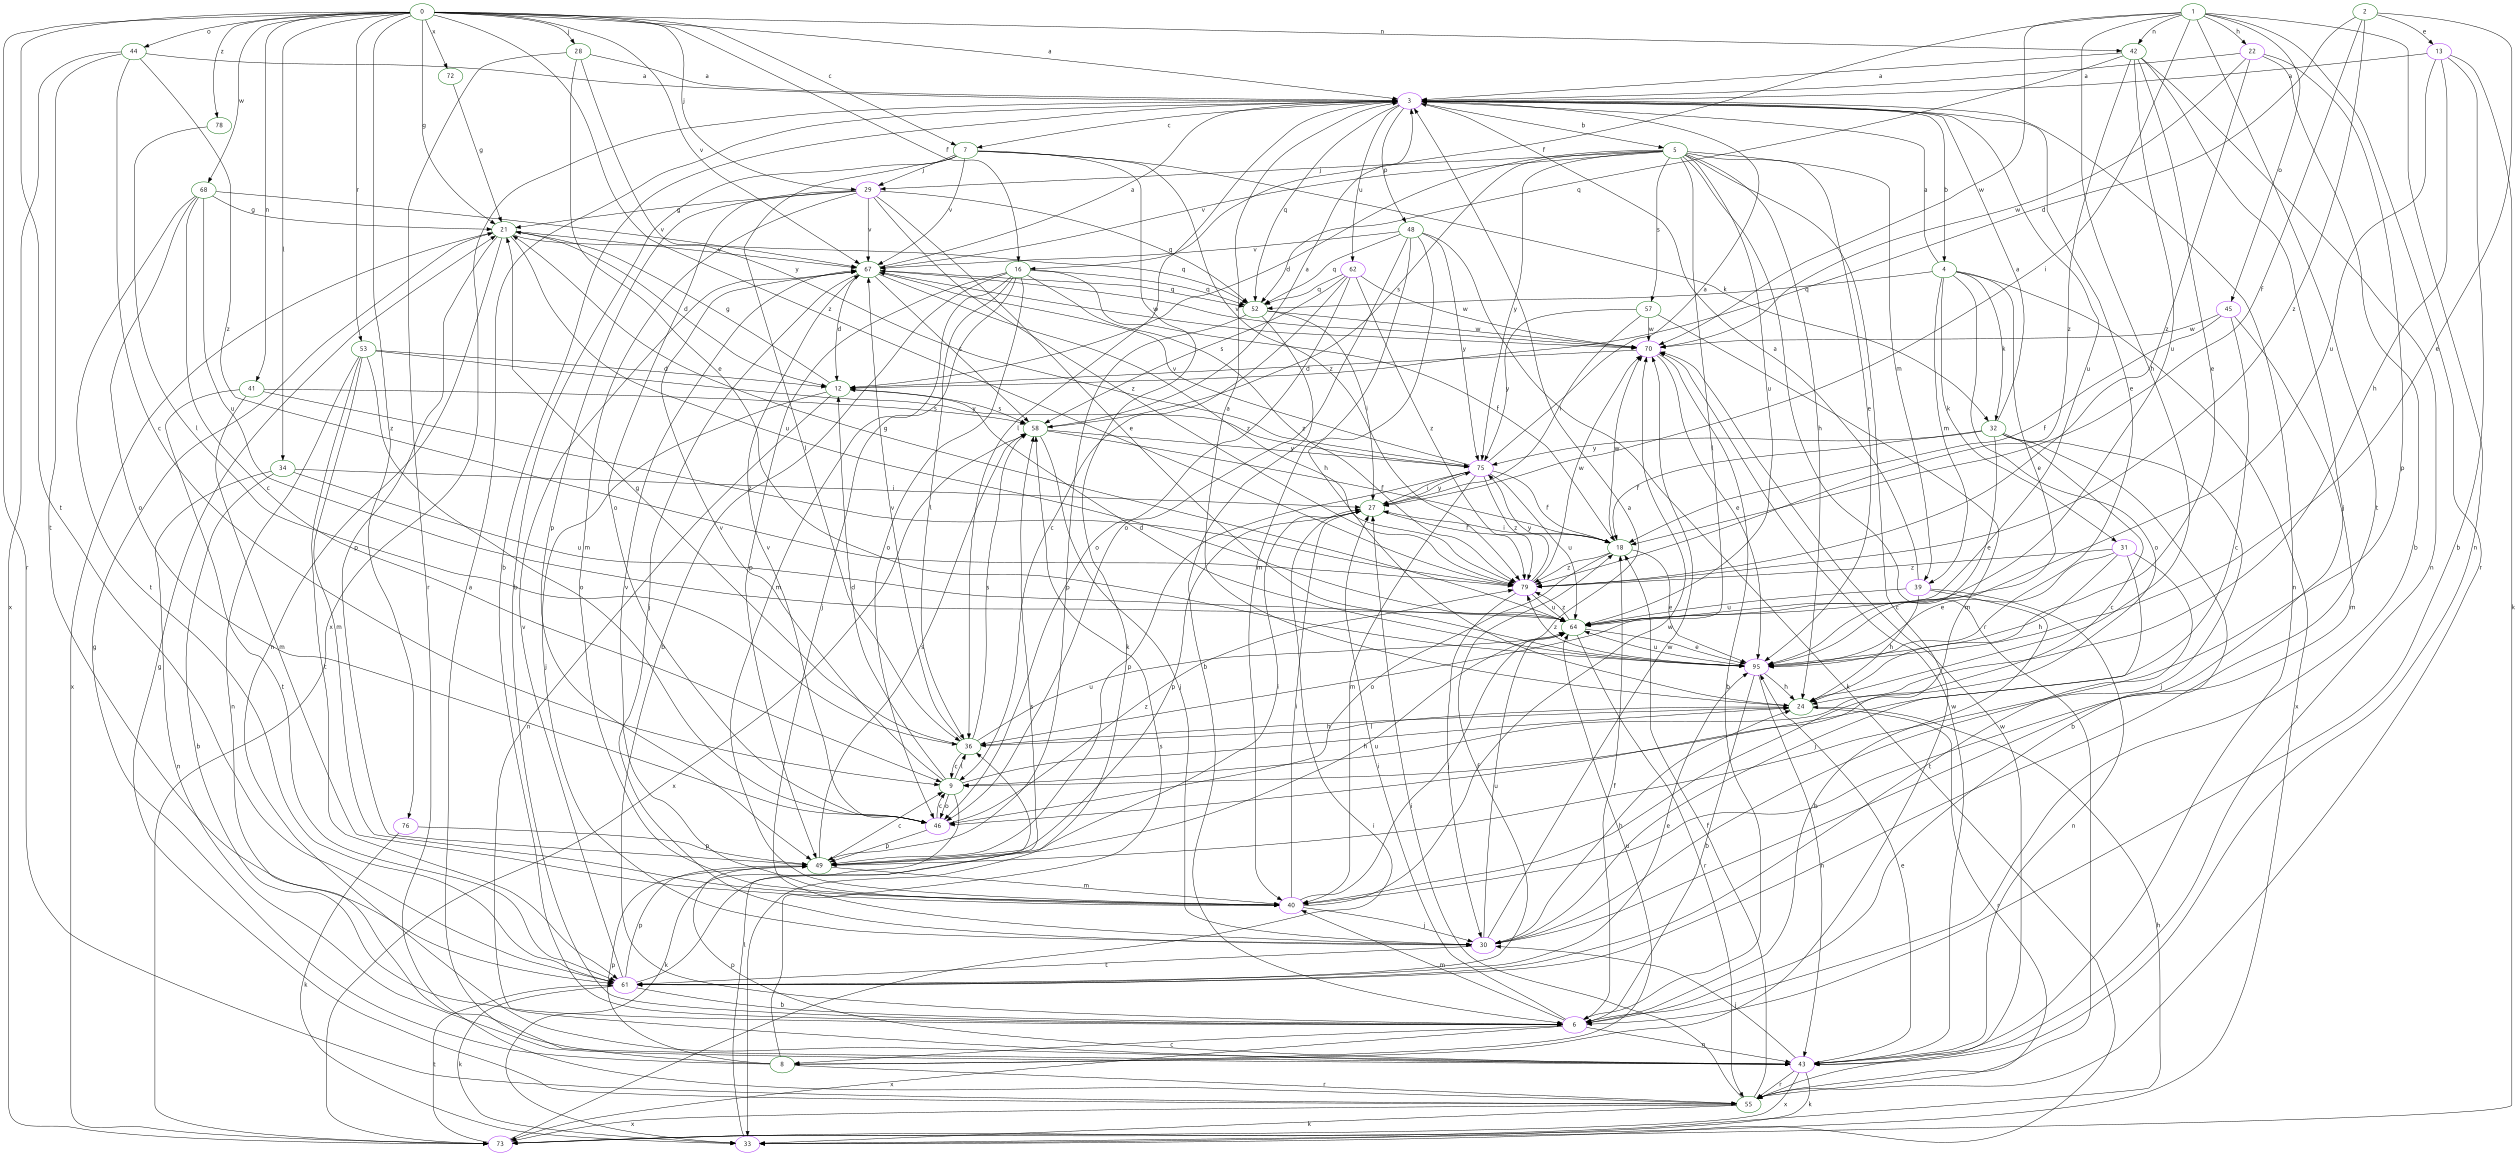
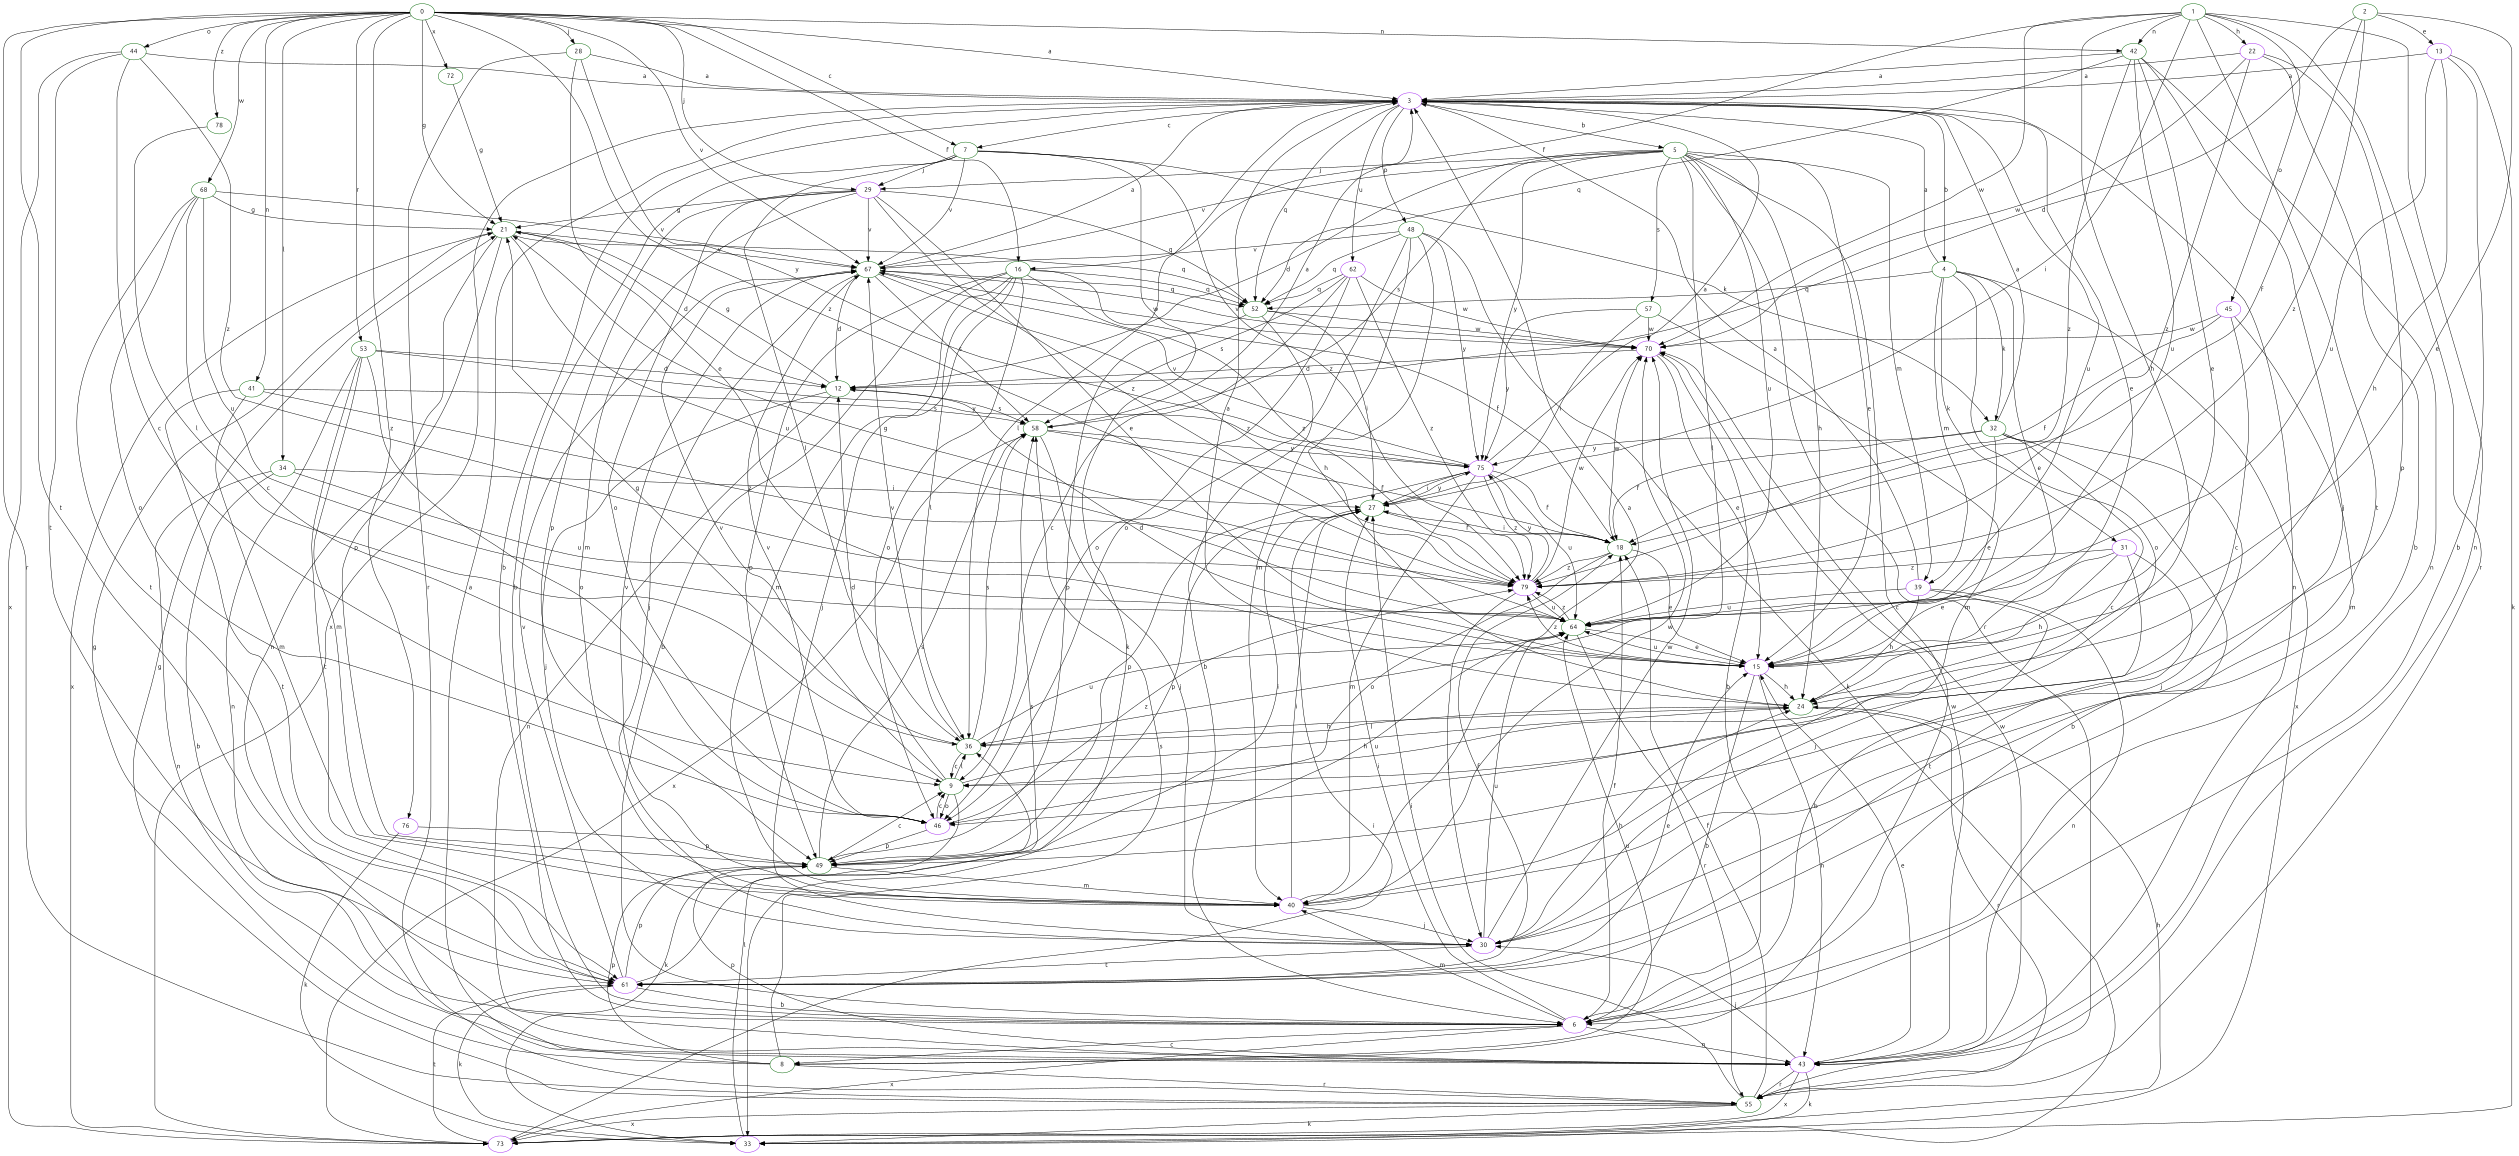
node "95": label "95" -> "15"
